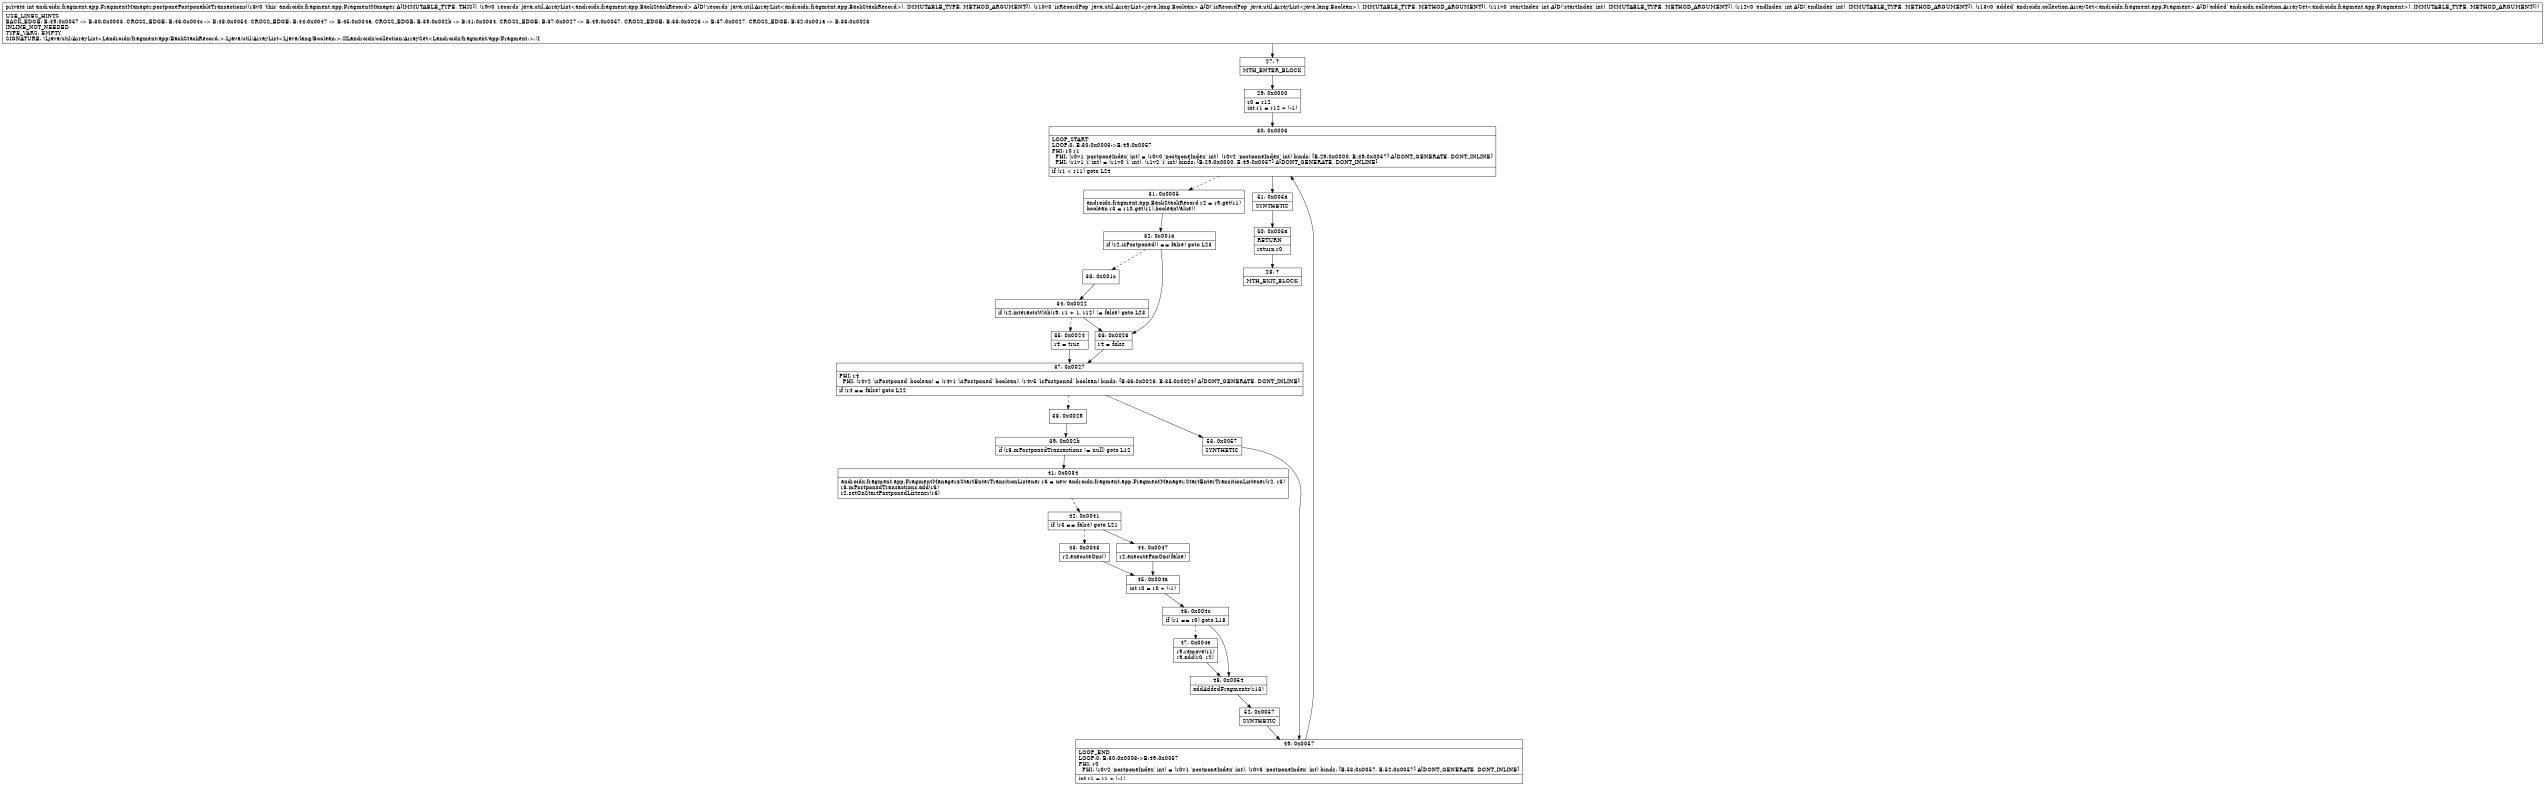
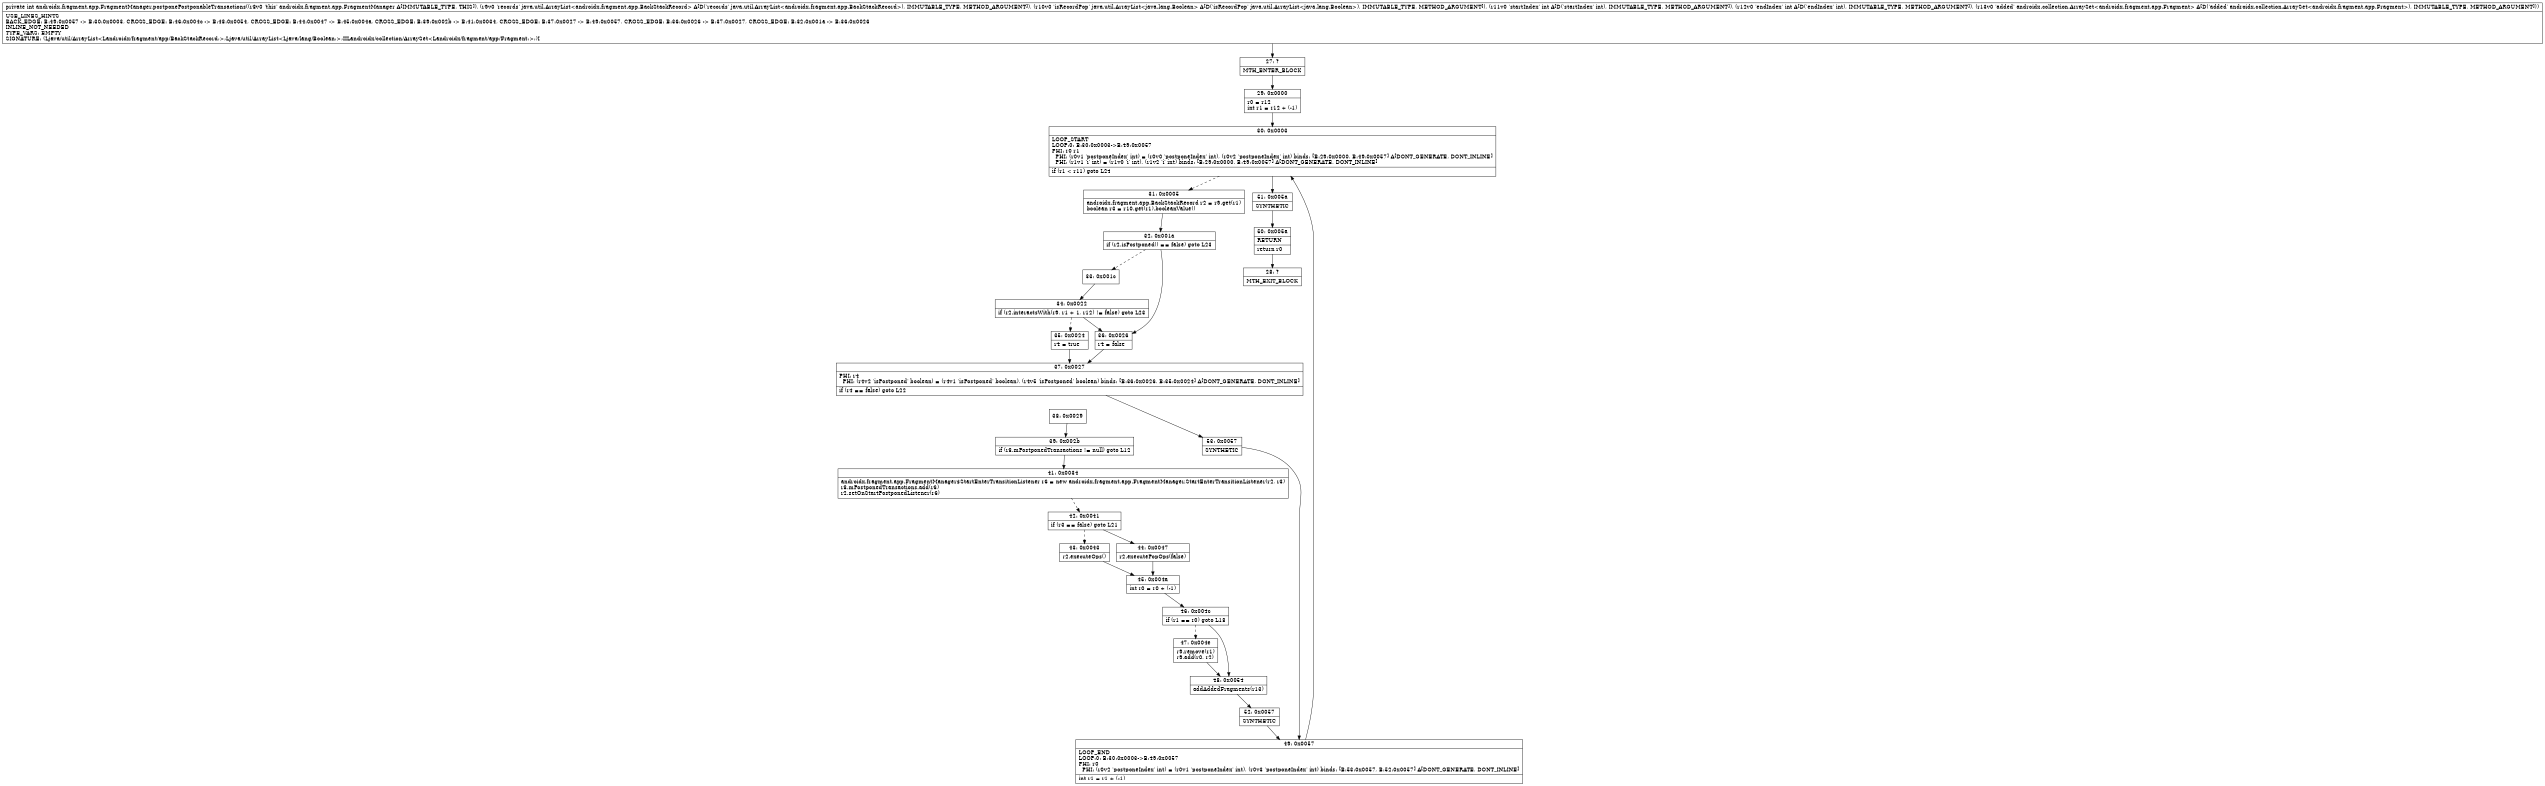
edge "37: 0x0027" -> "38: 0x0029": removed
